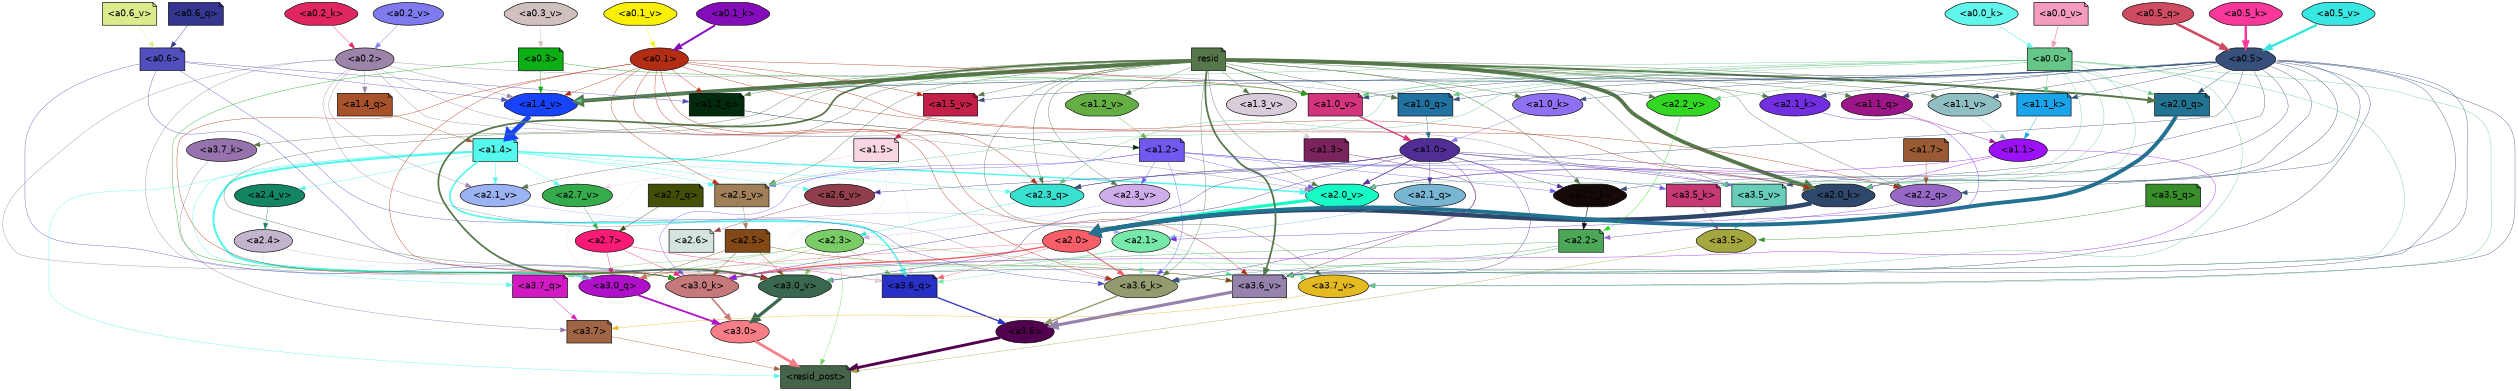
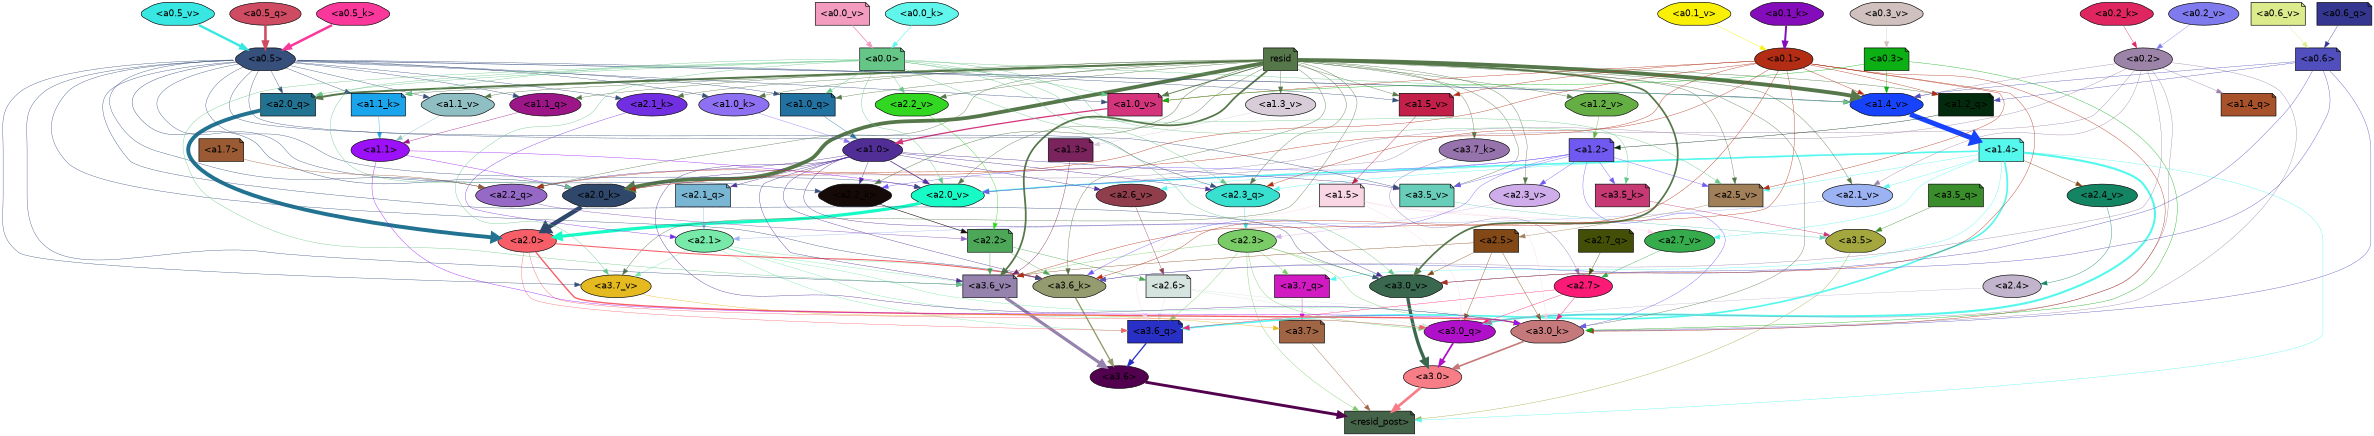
edge "<a0.2>" -> "<a1.0_q>": removed
edge "<a1.4_q>" -> "<a1.4>": removed
edge "<a1.4>" -> "<a2.4_v>": color #55f8ed -> #824917
node "<a2.1_q>": shape ellipse -> note
edge "<a2.2>" -> "<a3.0_k>": now "<a2.2>" -> "<a2.6>"
edge "<a3.7_k>" -> "<a3.7>": now "<a3.7_k>" -> "<a2.7>"
